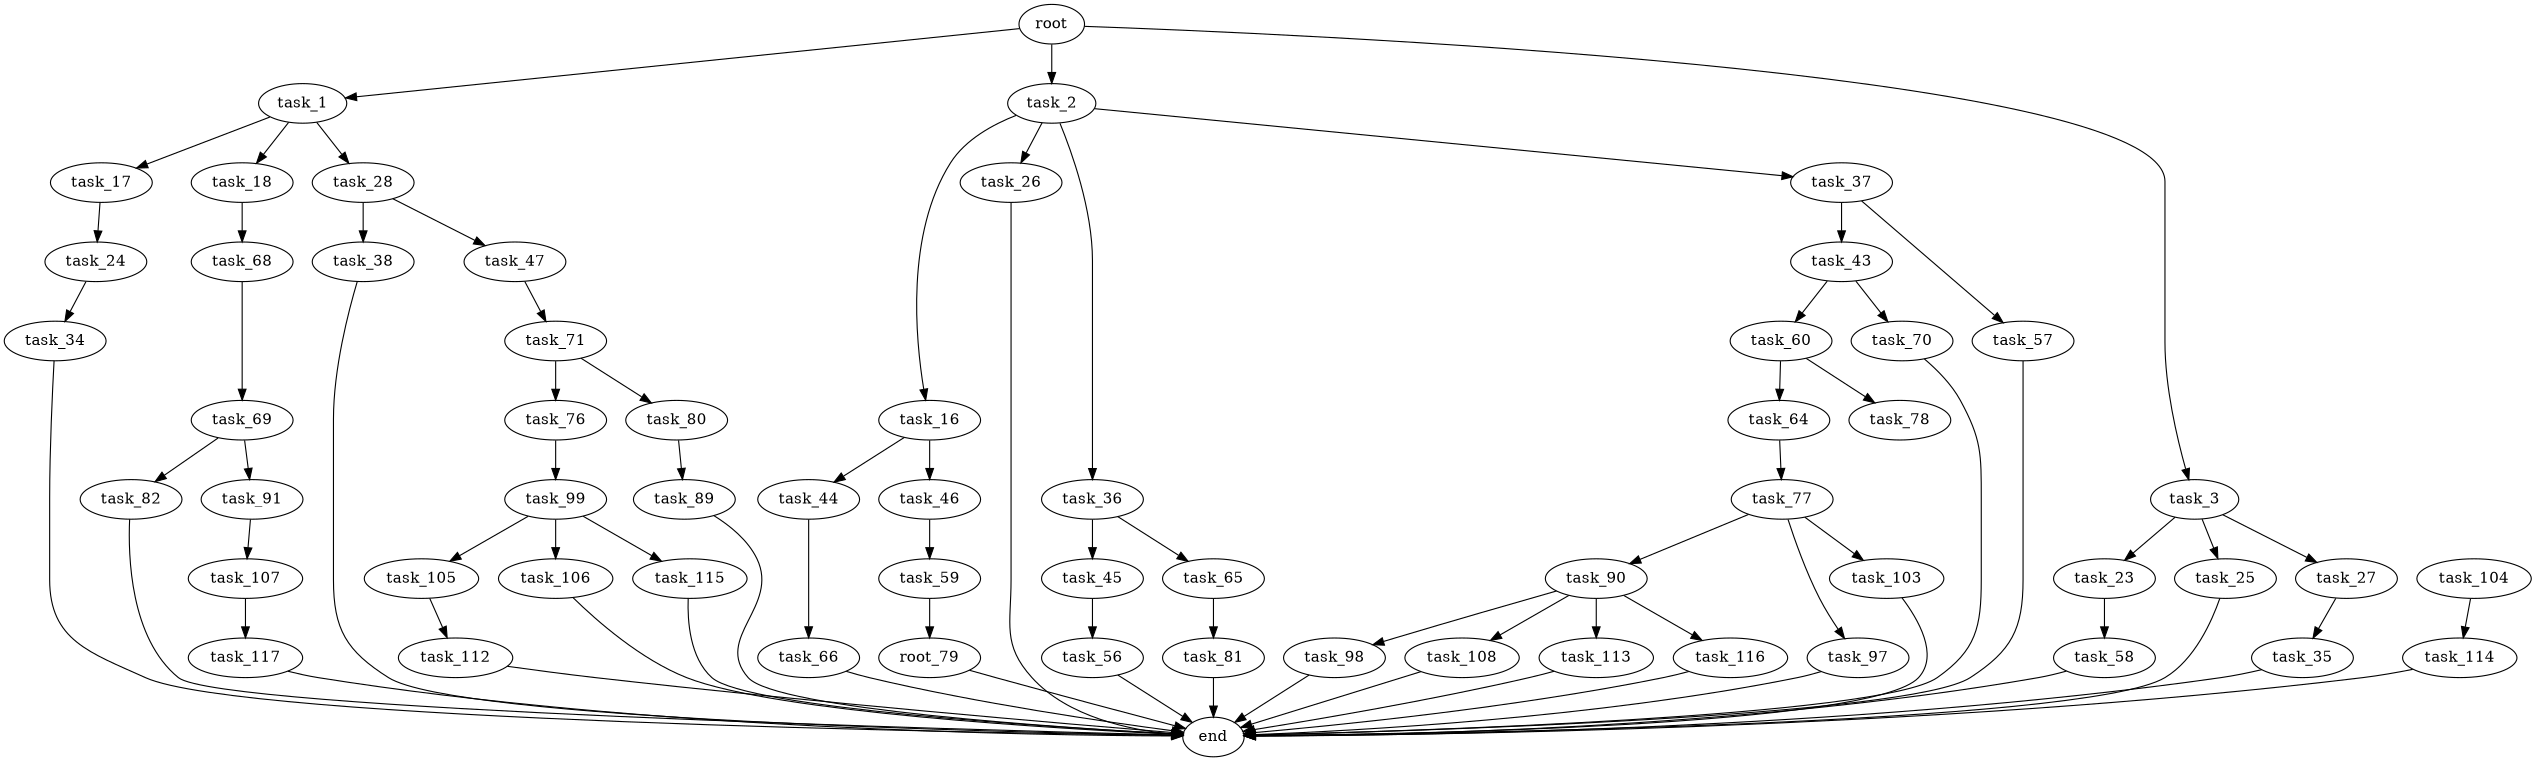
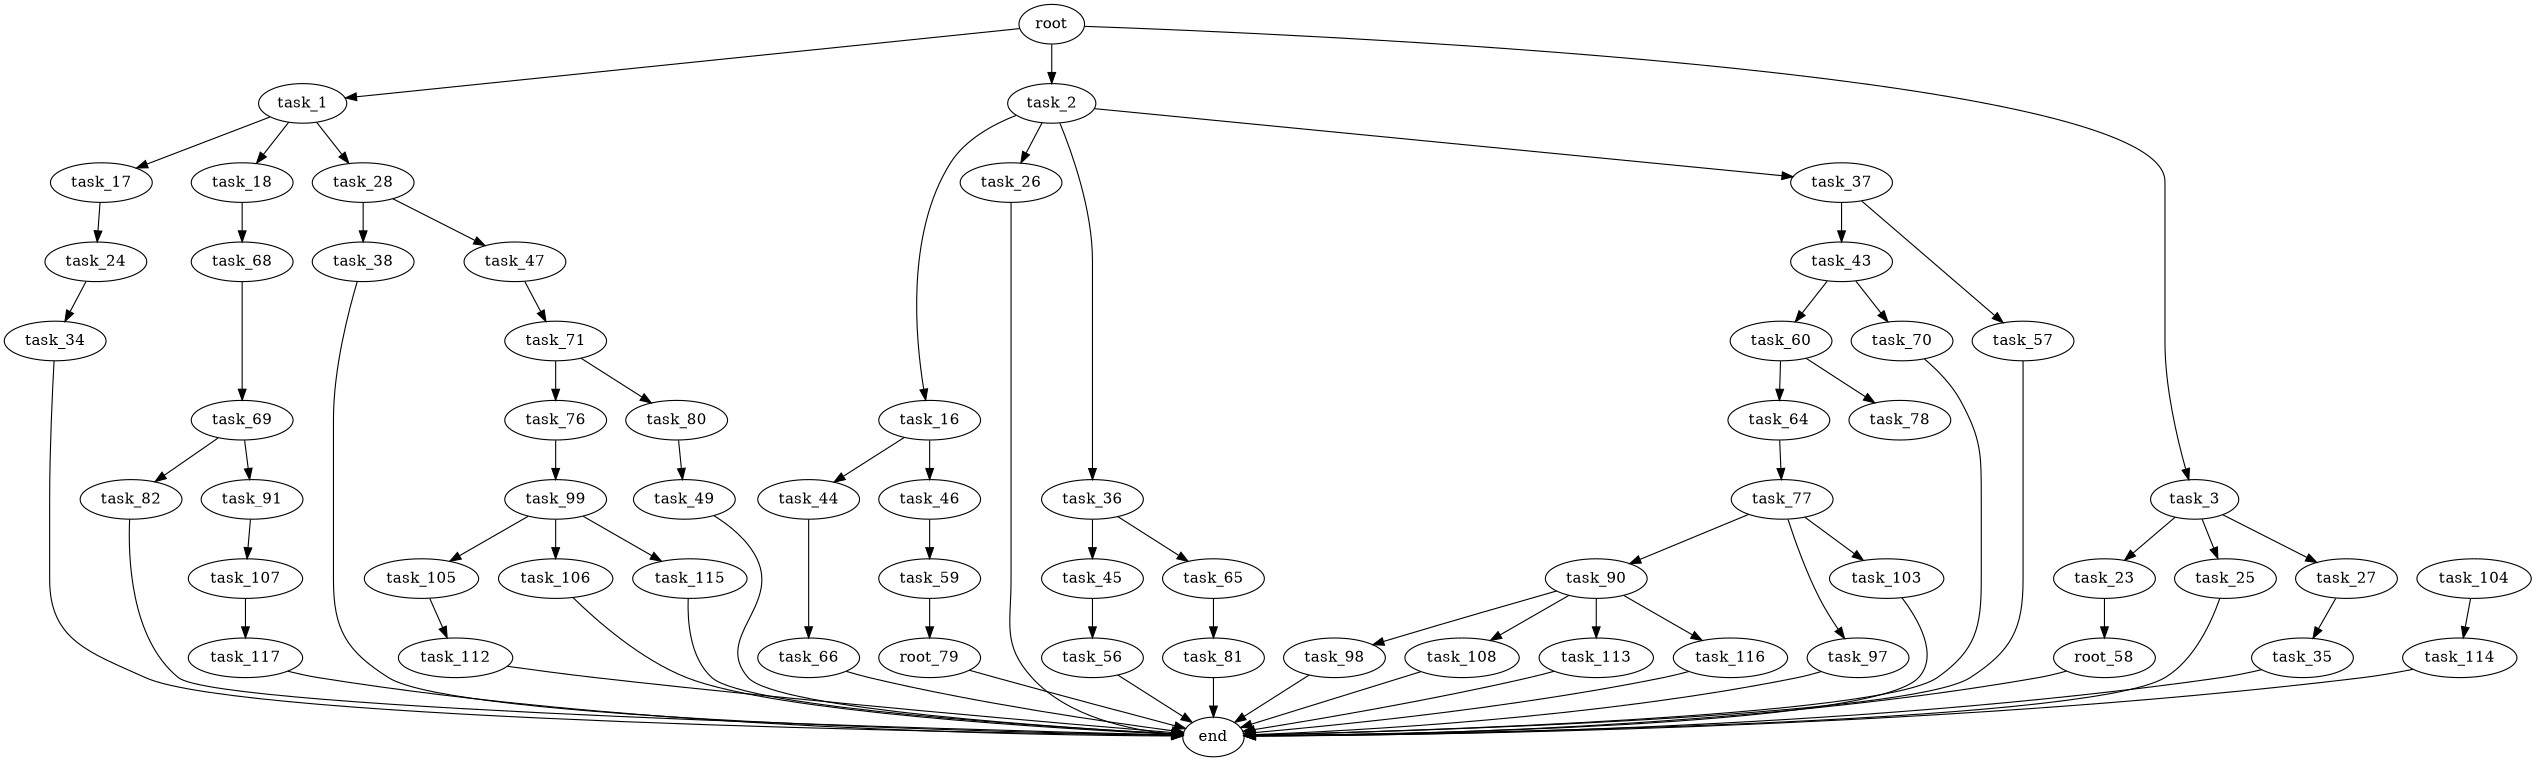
node "task_89": label "task_89" -> "task_49"
node "task_58": label "task_58" -> "root_58"
